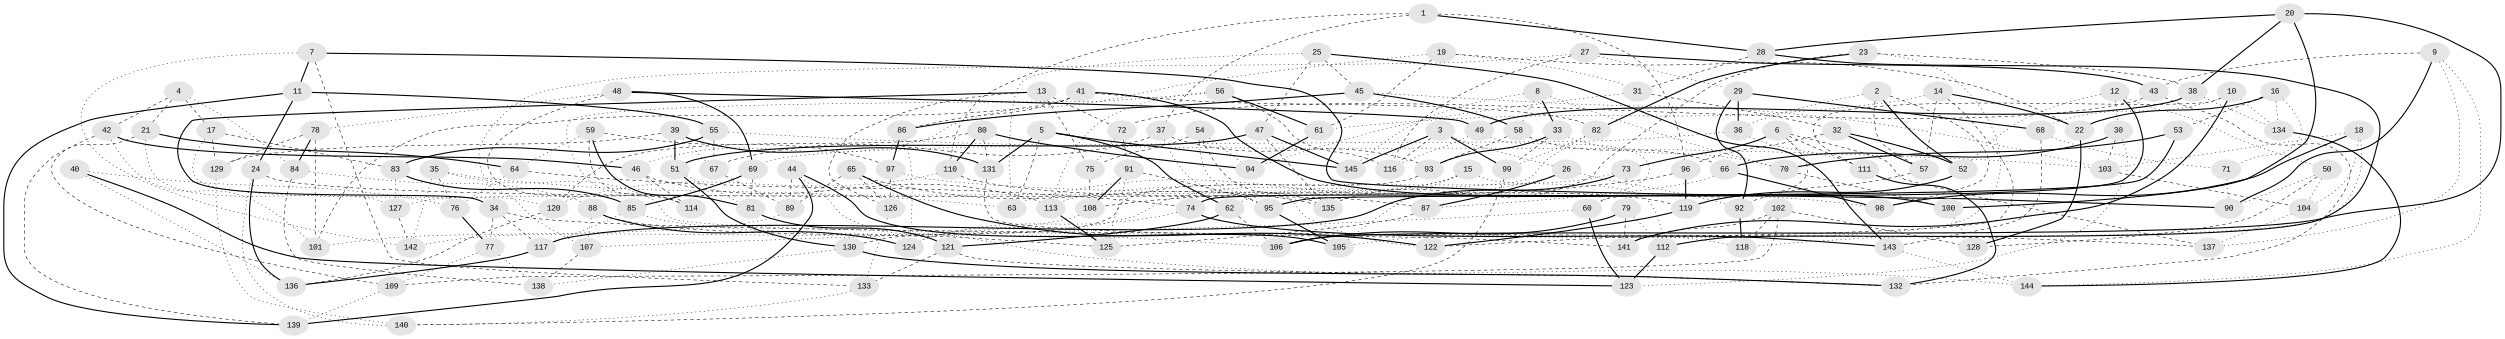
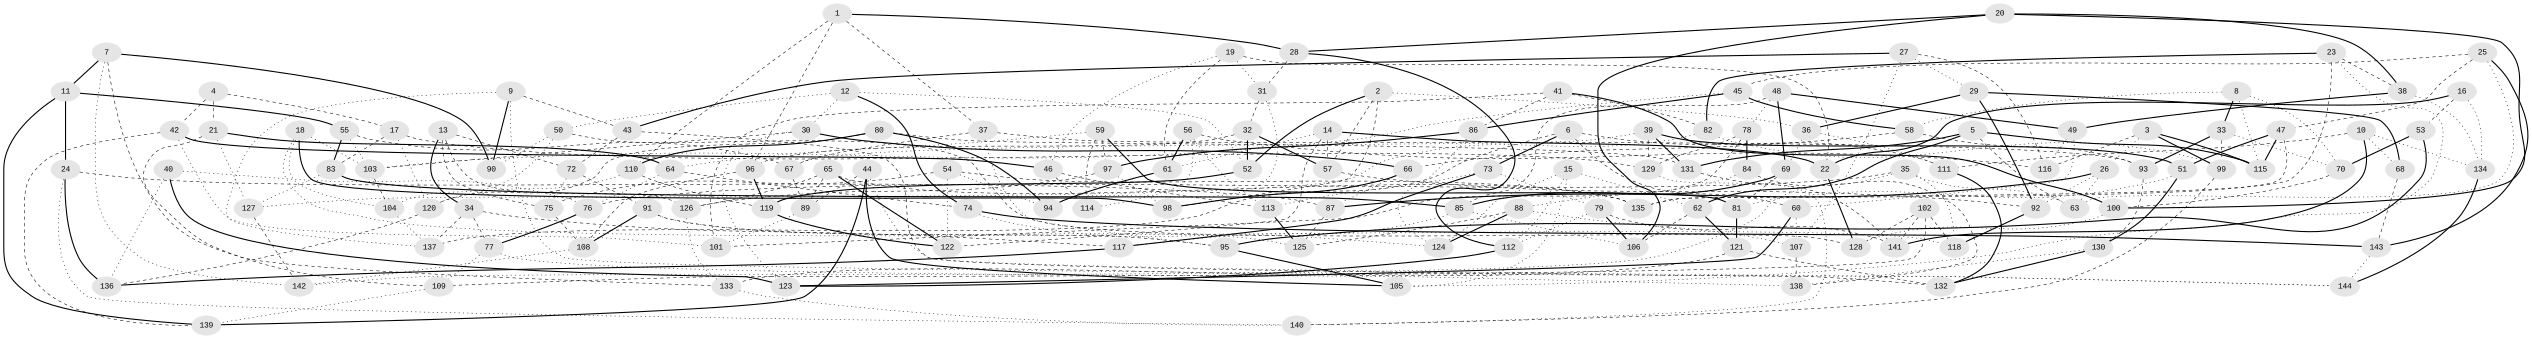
edge "4" -- "84": removed
edge "48" -- "114": now "48" -- "85"
node "145": label "145" -> "115"
node "71": removed
